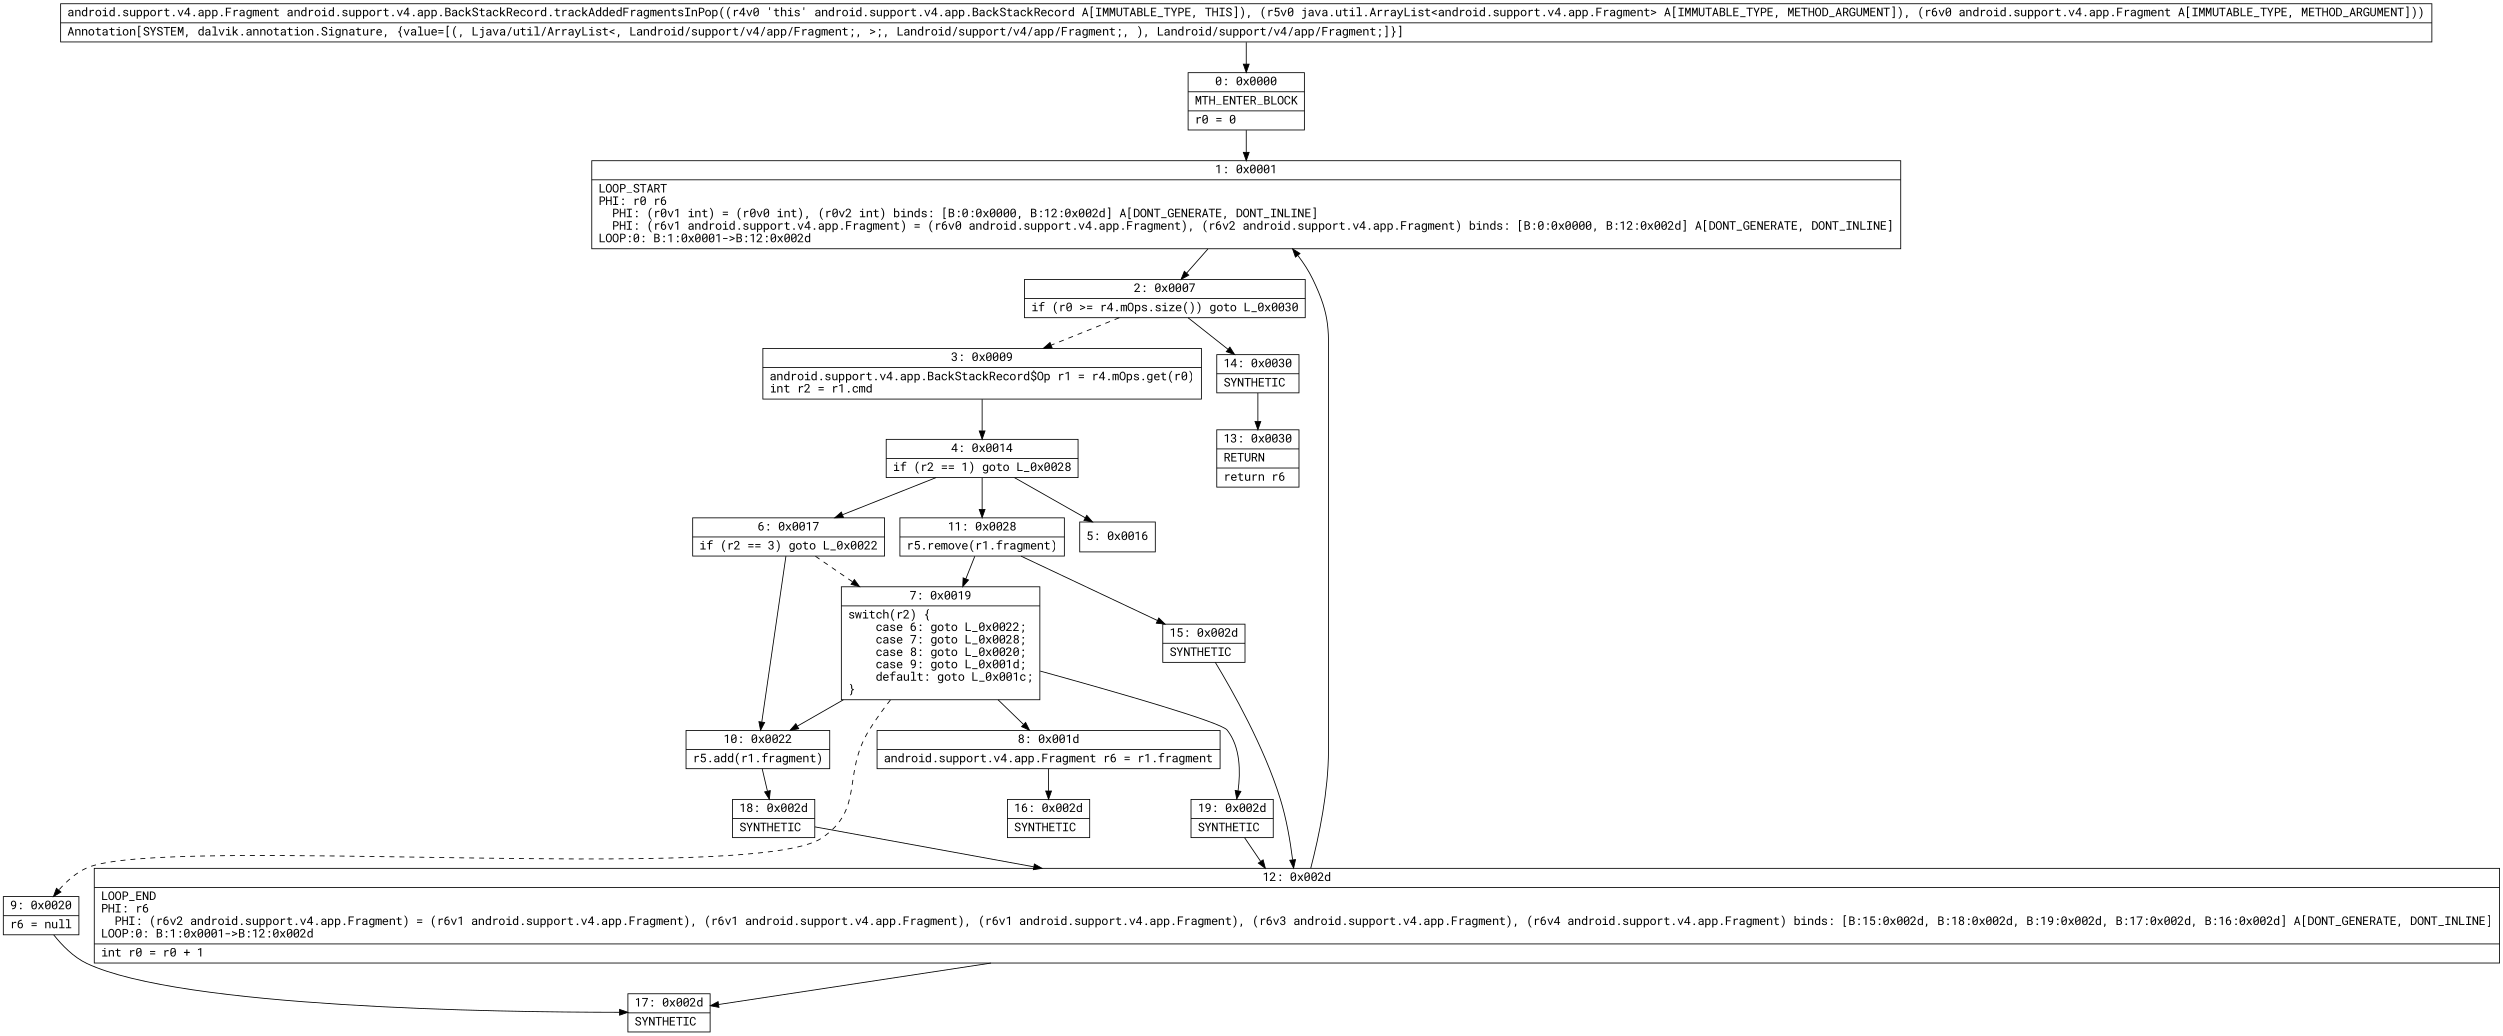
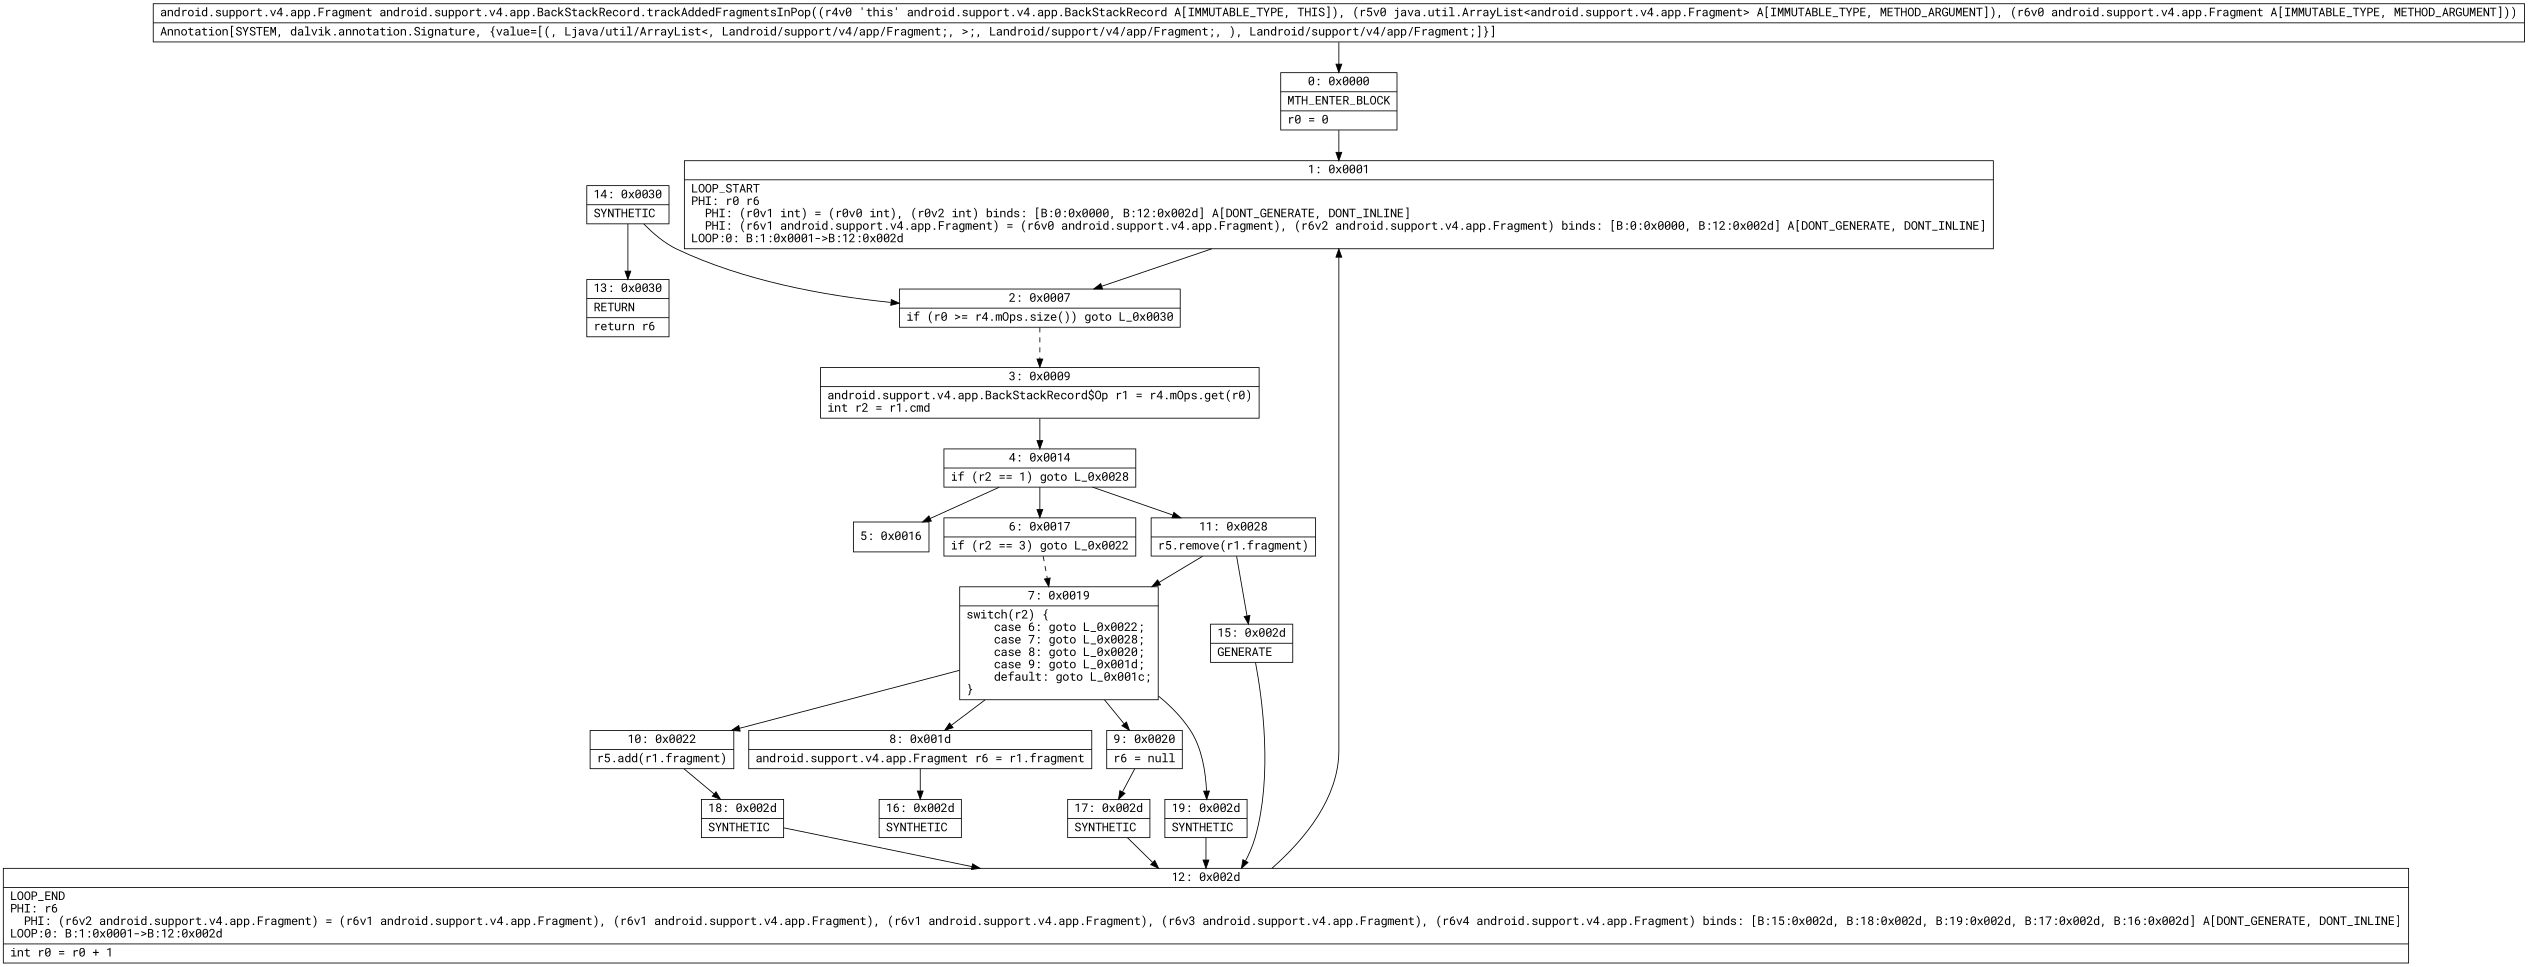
edge "2: 0x0007" -> "14: 0x0030": reversed
edge "6: 0x0017" -> "10: 0x0022": removed
node "15: 0x002d": text "SYNTHETIC" -> "GENERATE"
edge "7: 0x0019" -> "9: 0x0020": style dashed -> solid
edge "12: 0x002d" -> "17: 0x002d": reversed
